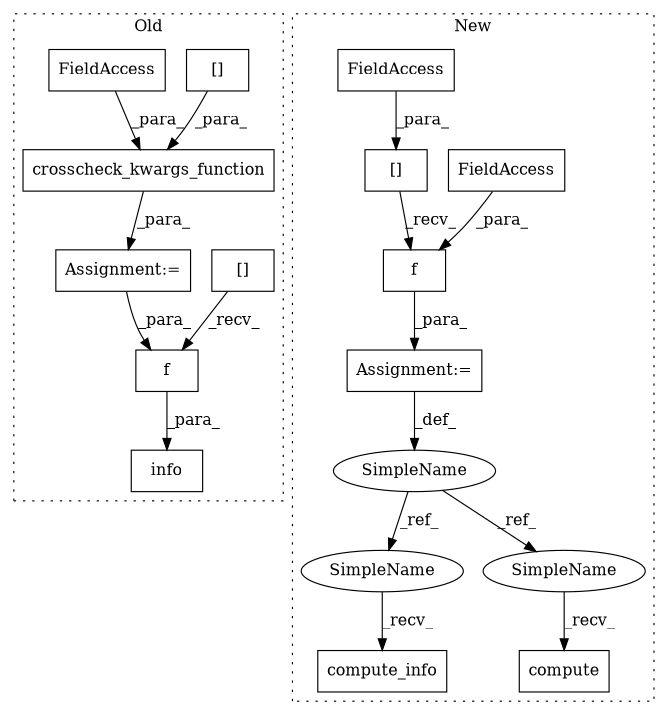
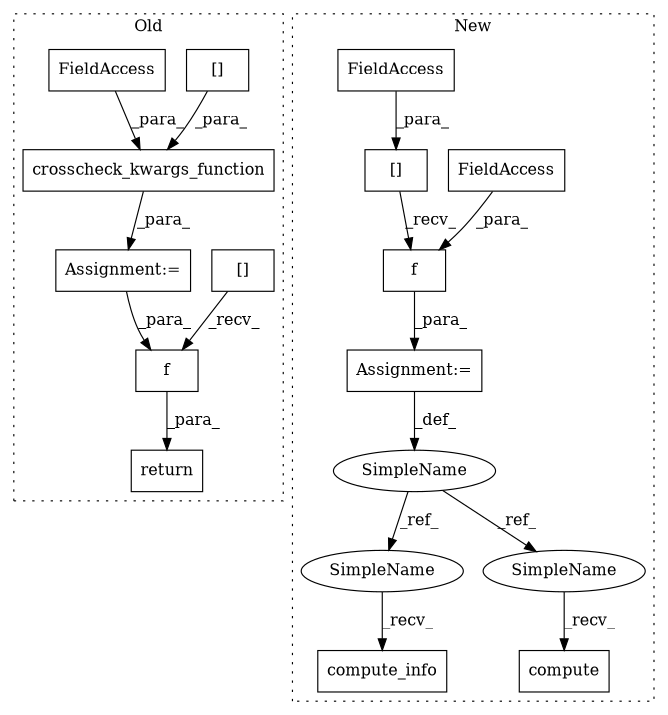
node "info": label "info" -> "return"
